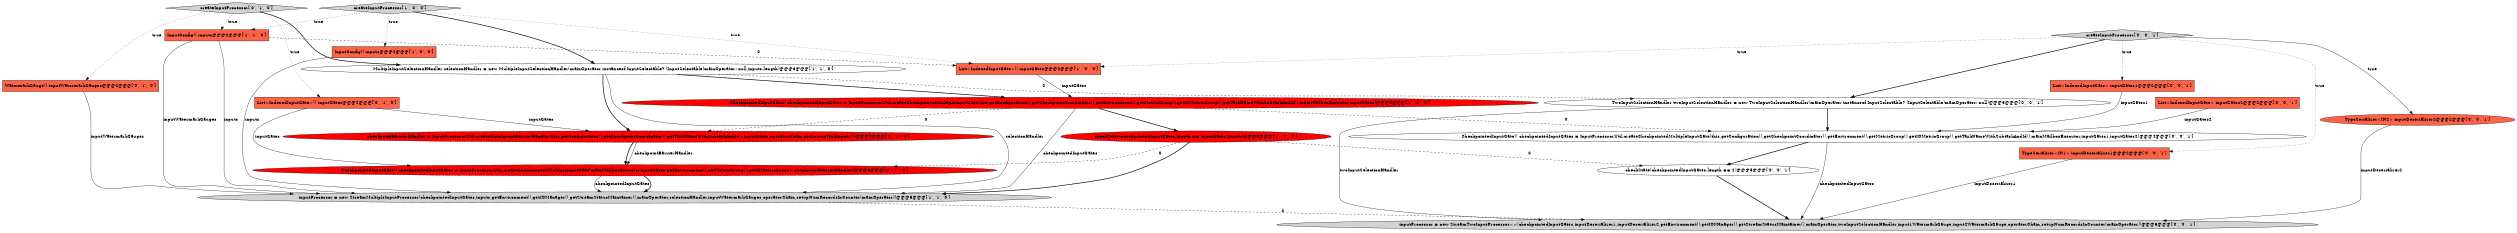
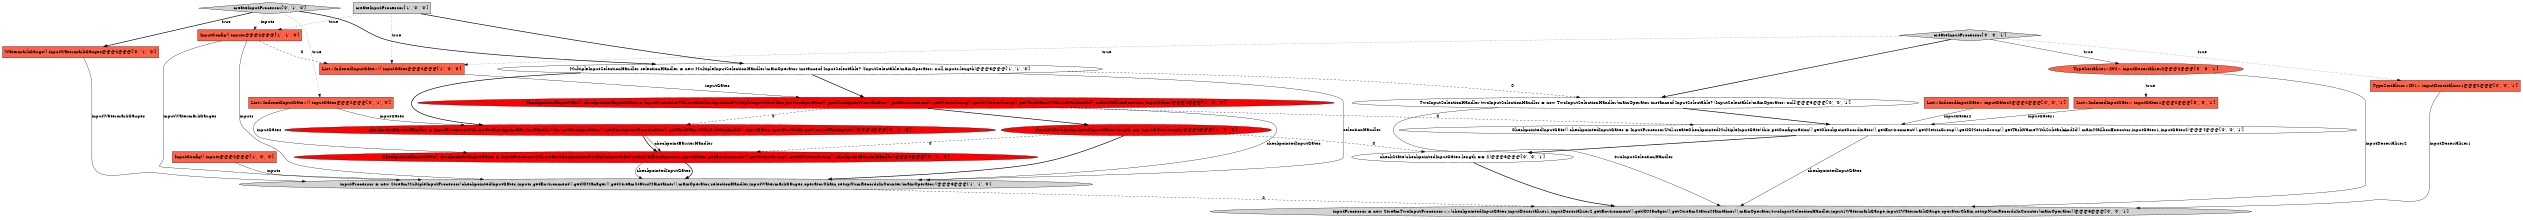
node "createInputProcessor['1', '0', '0']": shape diamond -> box
edge "createInputProcessor['0', '1', '0']" -> "InputConfig(( inputs@@@2@@@['1', '1', '0']": label "true" -> "inputs"
edge "createInputProcessor['1', '0', '0']" -> "InputConfig(( inputs@@@2@@@['1', '0', '0']": removed, label "true"
edge "createInputProcessor['0', '1', '0']" -> "WatermarkGauge(( inputWatermarkGauges@@@2@@@['0', '1', '0']": style dotted -> bold
edge "createInputProcessor['0', '0', '1']" -> "List<IndexedInputGate> inputGates1@@@2@@@['0', '0', '1']": now "TypeSerializer<IN2> inputDeserializer2@@@2@@@['0', '0', '1']" -> "List<IndexedInputGate> inputGates1@@@2@@@['0', '0', '1']"
